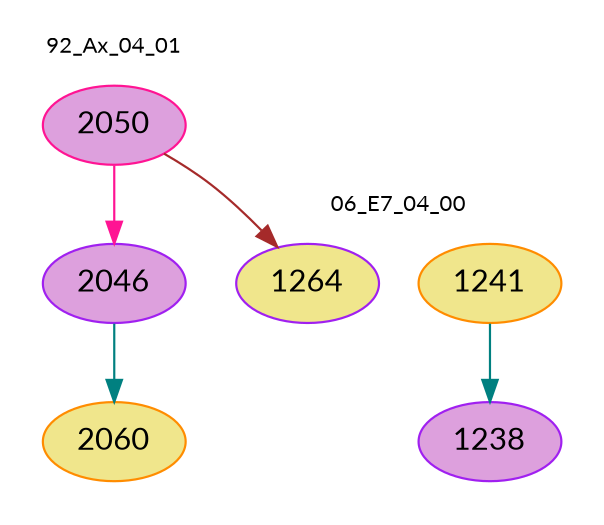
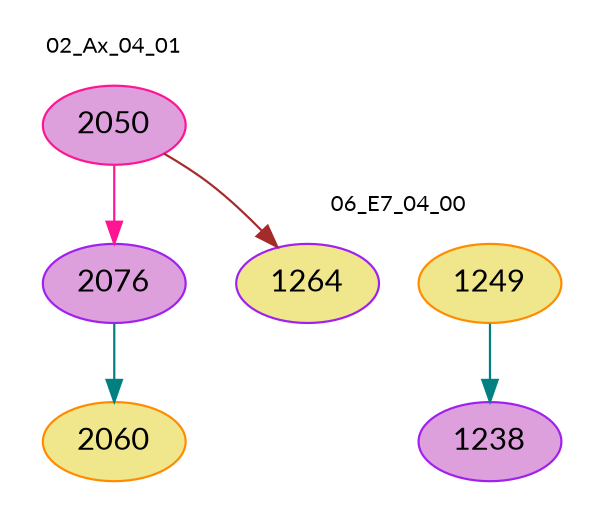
cluster "92_Ax_04_01": label "92_Ax_04_01" -> "02_Ax_04_01"
node "2046": label "2046" -> "2076"
node "1241": label "1241" -> "1249"
